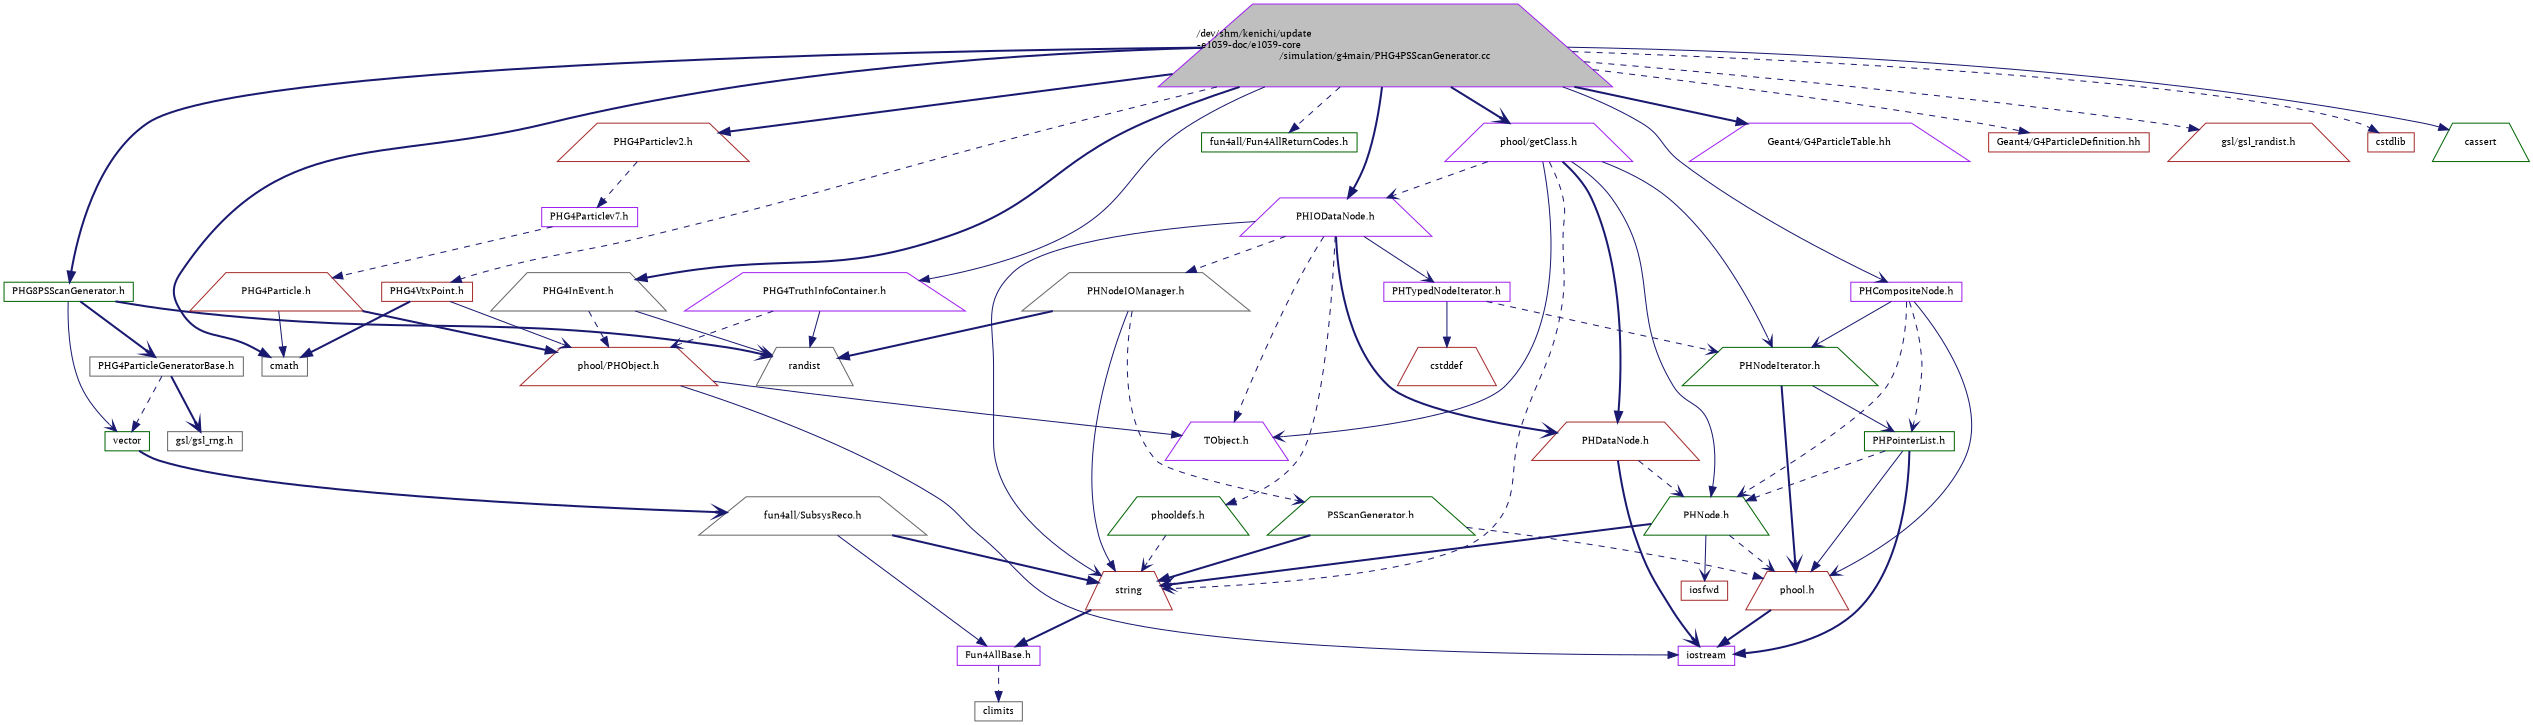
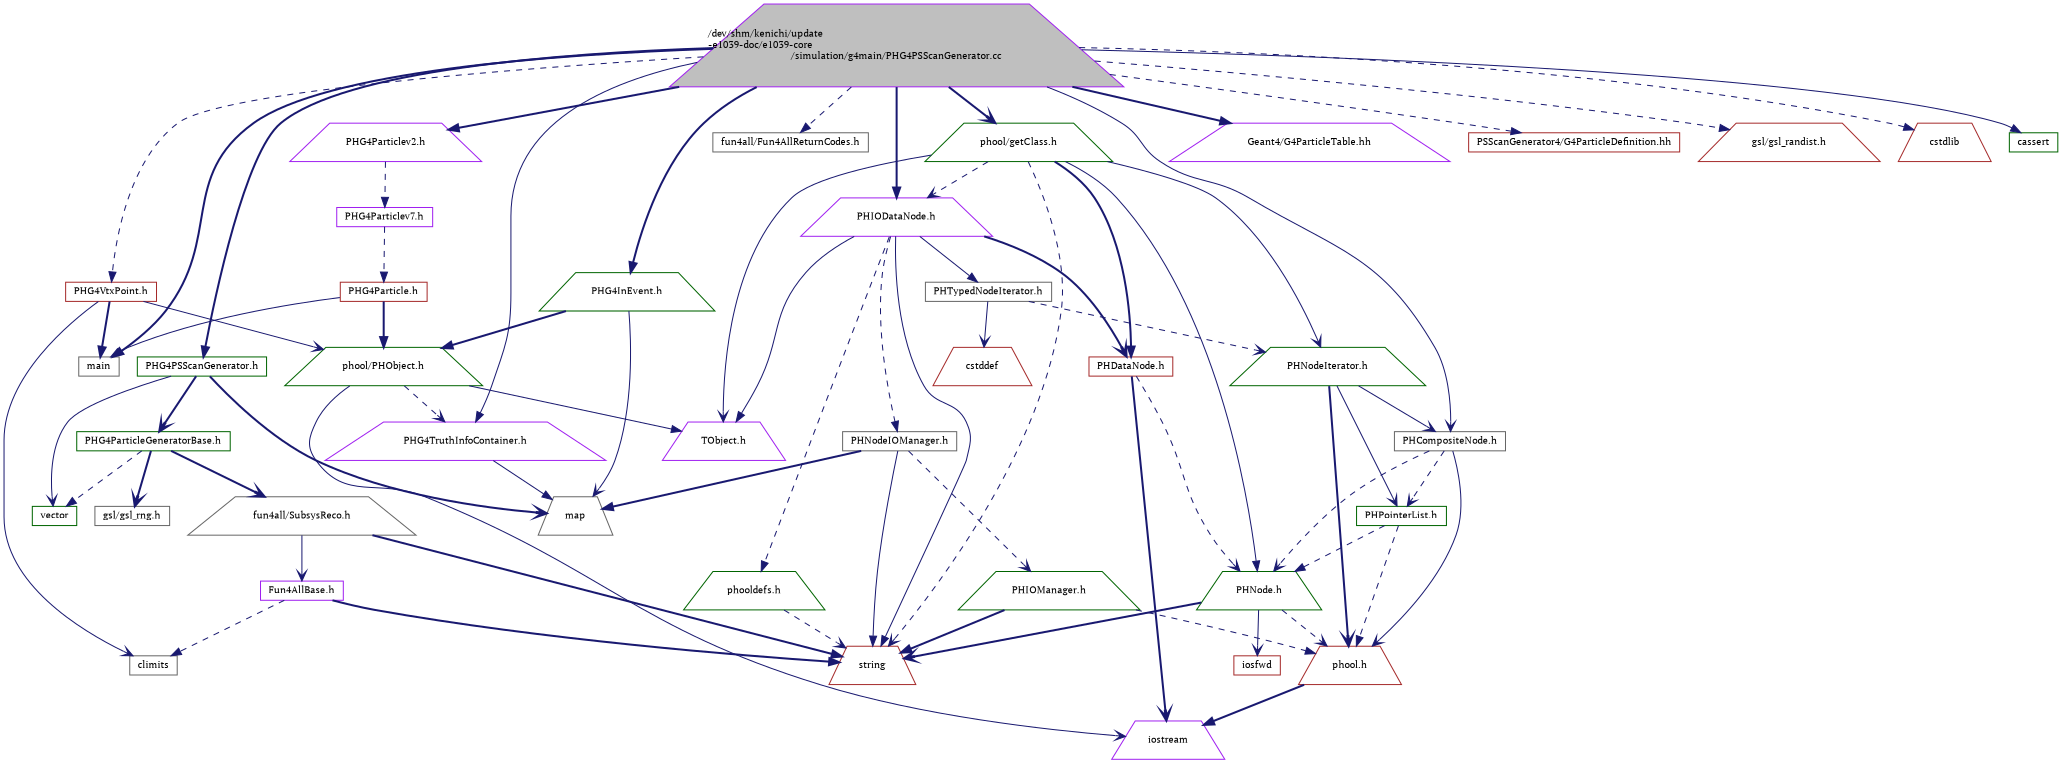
node "PHG4Particlev2.h": color brown -> purple
node "fun4all/Fun4AllReturnCodes.h": color darkgreen -> gray40
node "phool/getClass.h": color purple -> darkgreen
node "Geant4/G4ParticleDefinition.hh": label "Geant4/G4ParticleDefinition.hh" -> "PSScanGenerator4/G4ParticleDefinition.hh"
node "cstdlib": shape box -> trapezium
node "cassert": shape trapezium -> box
edge "PHIODataNode.h" -> "PHTypedNodeIterator.h": arrowhead vee -> normal
node "PHG8PSScanGenerator.h": label "PHG8PSScanGenerator.h" -> "PHG4PSScanGenerator.h"
node "PHG4Particle.h": shape trapezium -> box
node "PHG4InEvent.h": color gray40 -> darkgreen
node "PHNodeIOManager.h": shape trapezium -> box
node "PHTypedNodeIterator.h": color purple -> gray40
node "PHCompositeNode.h": color purple -> gray40
edge "PHIODataNode.h" -> "string": arrowhead vee -> normal
edge "PHTypedNodeIterator.h" -> "cstddef": arrowhead normal -> vee
edge "PHCompositeNode.h" -> "PHNodeIterator.h": reversed
edge "PHIODataNode.h" -> "TObject.h": style dashed -> solid
edge "PHG4InEvent.h" -> "phool/PHObject.h": style dashed -> bold
edge "PHG4TruthInfoContainer.h" -> "phool/PHObject.h": reversed
node "PHG4ParticleGeneratorBase.h": color gray40 -> darkgreen
node "cmath": label "cmath" -> "main"
node "phool/PHObject.h": color brown -> darkgreen
node "randist": label "randist" -> "map"
node "PHDataNode.h": shape trapezium -> box
edge "PHG4VtxPoint.h" -> "climits": added
edge "vector" -> "fun4all/SubsysReco.h": now "PHG4ParticleGeneratorBase.h" -> "fun4all/SubsysReco.h"
edge "PHPointerList.h" -> "phool.h": style solid -> dashed
node "PSScanGenerator.h": label "PSScanGenerator.h" -> "PHIOManager.h"
edge "fun4all/SubsysReco.h" -> "Fun4AllBase.h": arrowhead normal -> vee
edge "PHPointerList.h" -> "iostream": removed
edge "string" -> "Fun4AllBase.h": reversed
edge "phool/PHObject.h" -> "iostream": arrowhead normal -> vee
node "iostream": shape box -> trapezium
